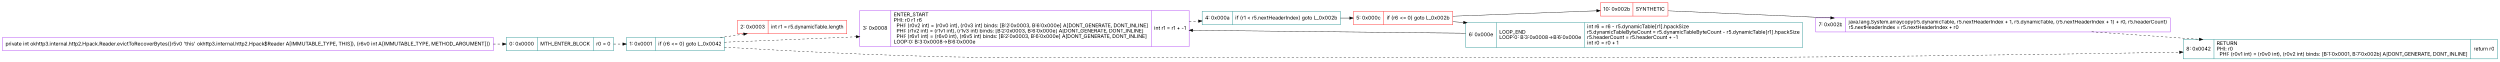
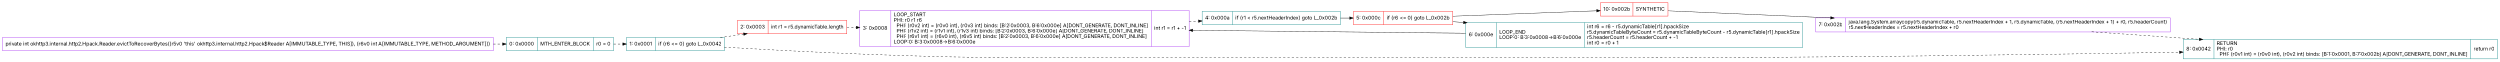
node "3: 0x0008": text "ENTER_START" -> "LOOP_START"
edge "1: 0x0001" -> "3: 0x0008": now "2: 0x0003" -> "3: 0x0008"
